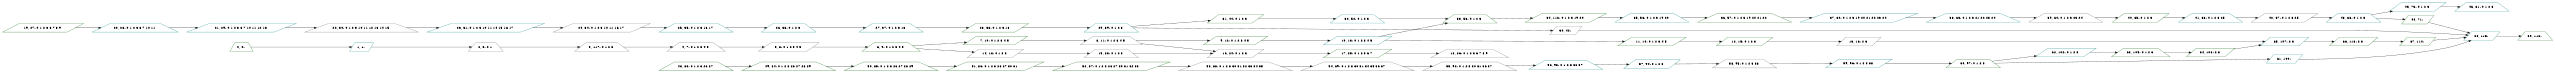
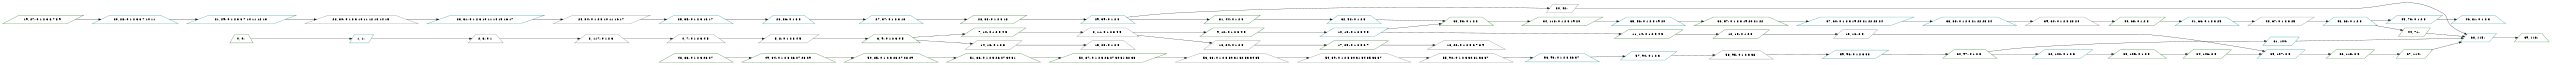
node "26, 36: 0 1 2 3": label "26, 36: 0 1 2 3" -> "26, 36: 0 1 6 3"
edge "15, 23: 0 1 2 3" -> "16, 24: 0 1 2 3": removed
node "51, 86: 0 1 2 3 26 27 30 31": shape parallelogram -> trapezium
